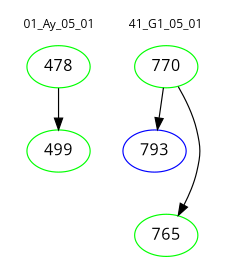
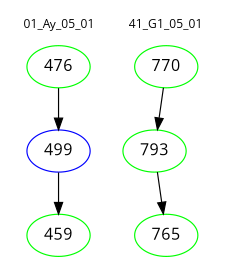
node "478": label "478" -> "476"
edge "770" -> "765": now "793" -> "765"
node "499": color green -> blue
node "793": color blue -> green
node "459": added
